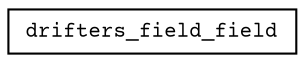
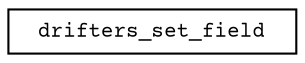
node "drifters_field_field": label "drifters_field_field" -> "drifters_set_field"
